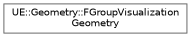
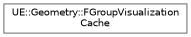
node "UE::Geometry::FGroupVisualization Geometry": label "UE::Geometry::FGroupVisualization Geometry" -> "UE::Geometry::FGroupVisualization Cache"
